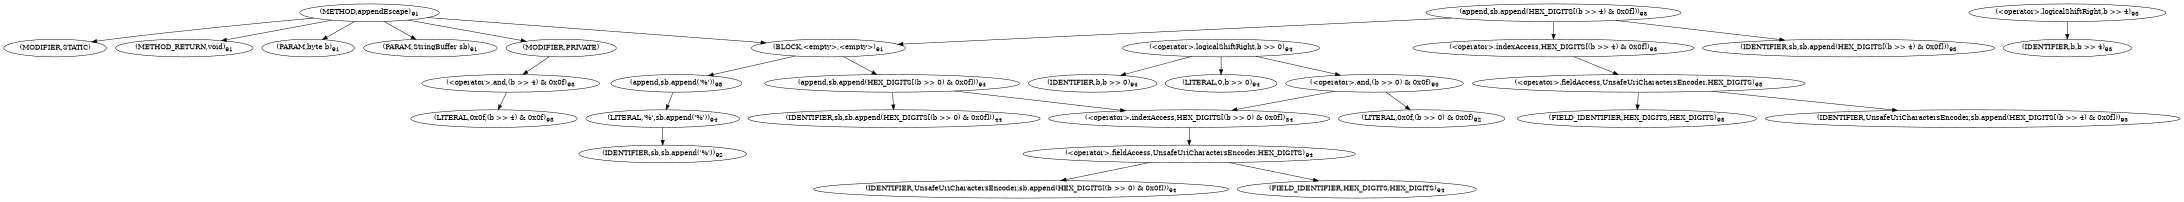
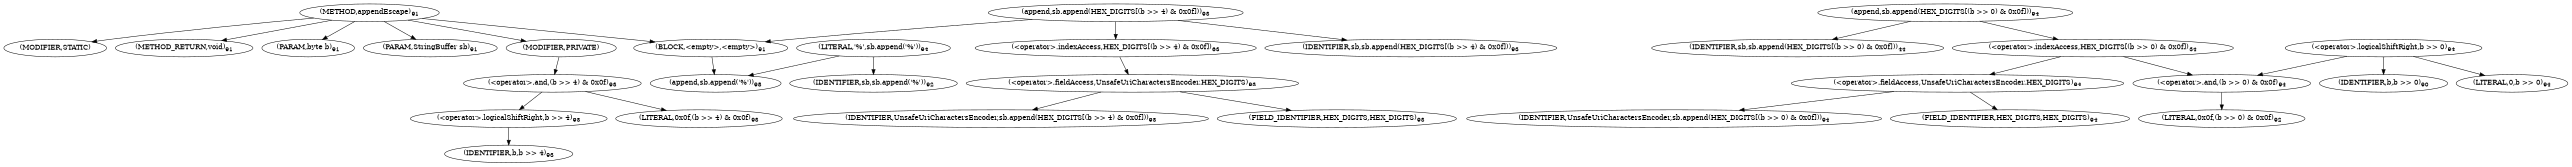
node "(<operator>.indexAccess,HEX_DIGITS[(b >> 4) & 0x0f])": text "93" -> "63"
edge "(BLOCK,<empty>,<empty>)" -> "(append,sb.append(HEX_DIGITS[(b >> 0) & 0x0f]))": removed
node "(IDENTIFIER,b,b >> 0)": text "94" -> "90"
edge "(<operator>.and,(b >> 4) & 0x0f)" -> "(<operator>.logicalShiftRight,b >> 4)": added
edge "(append,sb.append('%'))" -> "(LITERAL,'%',sb.append('%'))": reversed
edge "(<operator>.and,(b >> 0) & 0x0f)" -> "(<operator>.indexAccess,HEX_DIGITS[(b >> 0) & 0x0f])": reversed
